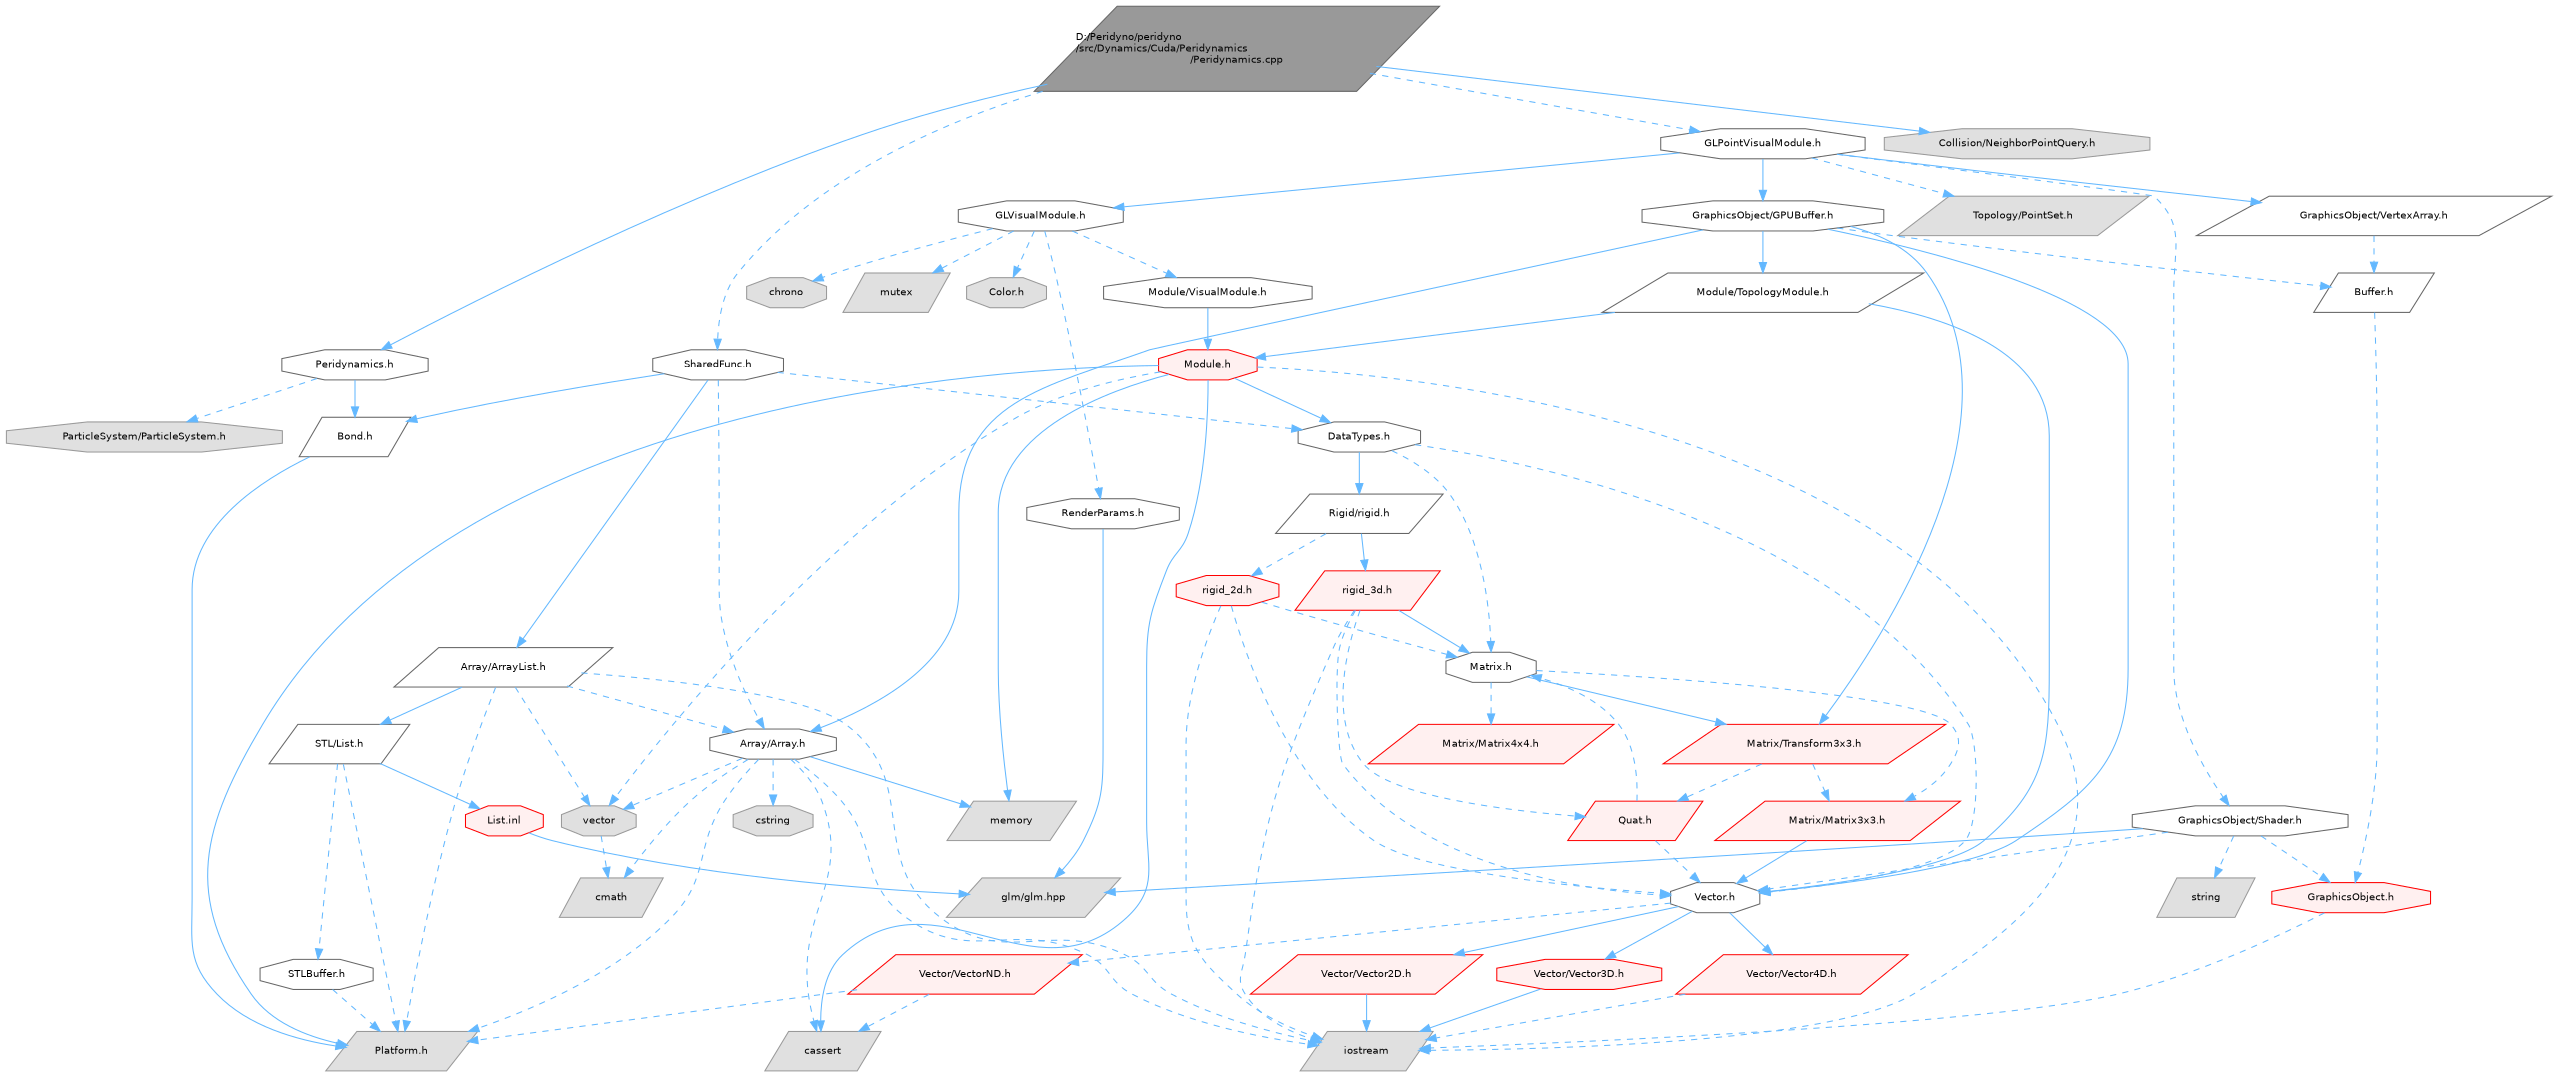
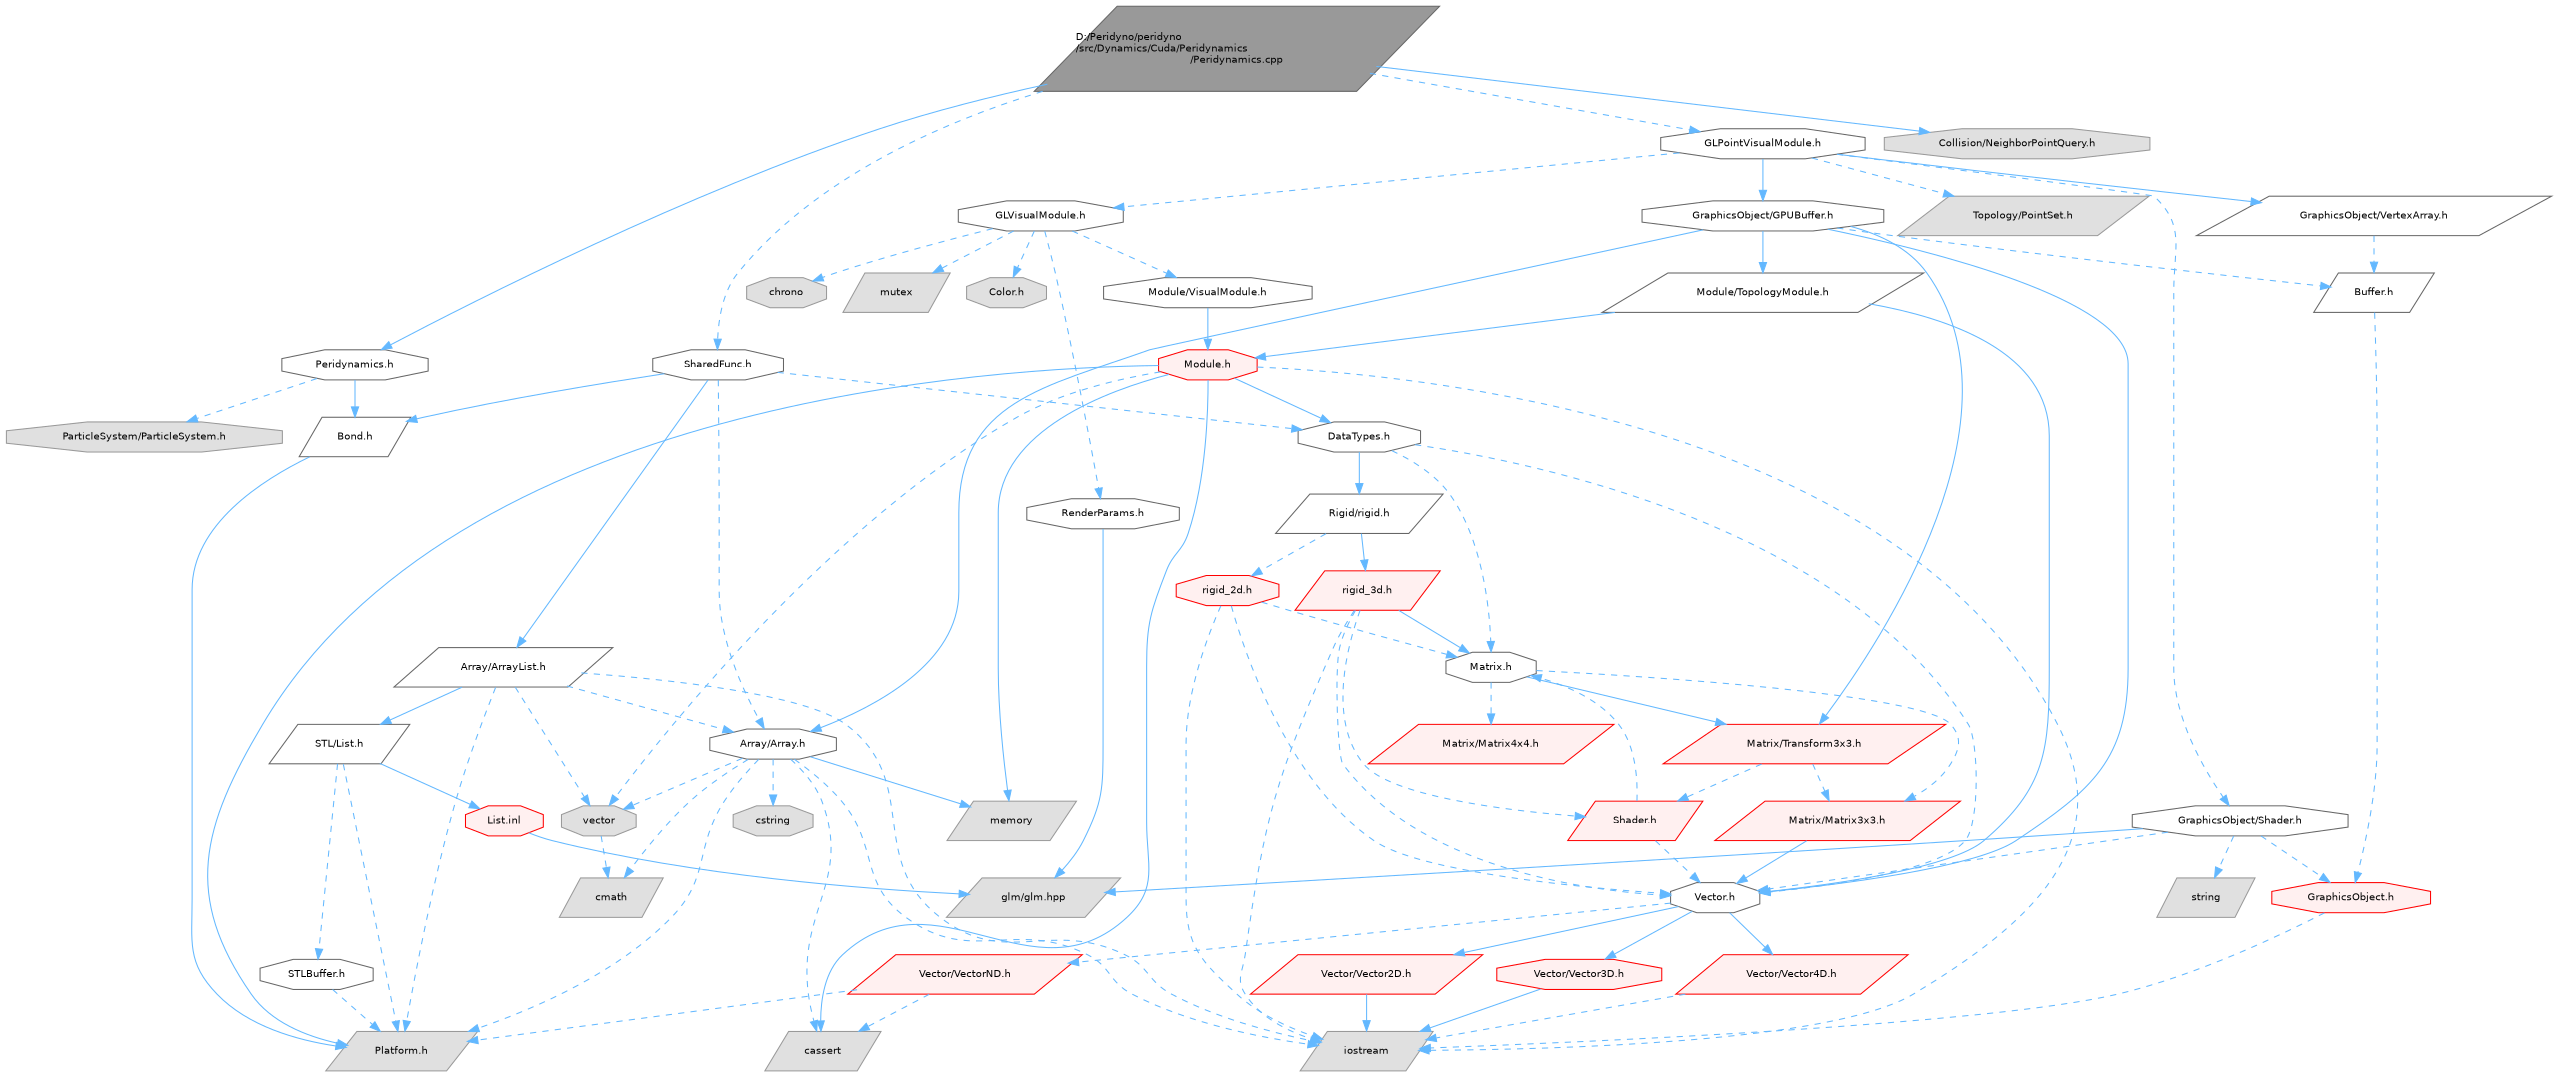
edge "GLPointVisualModule.h" -> "GLVisualModule.h": style solid -> dashed
node "Quat.h": label "Quat.h" -> "Shader.h"
